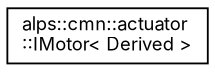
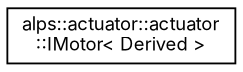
node "alps::cmn::actuator ::IMotor< Derived >": label "alps::cmn::actuator ::IMotor< Derived >" -> "alps::actuator::actuator ::IMotor< Derived >"
